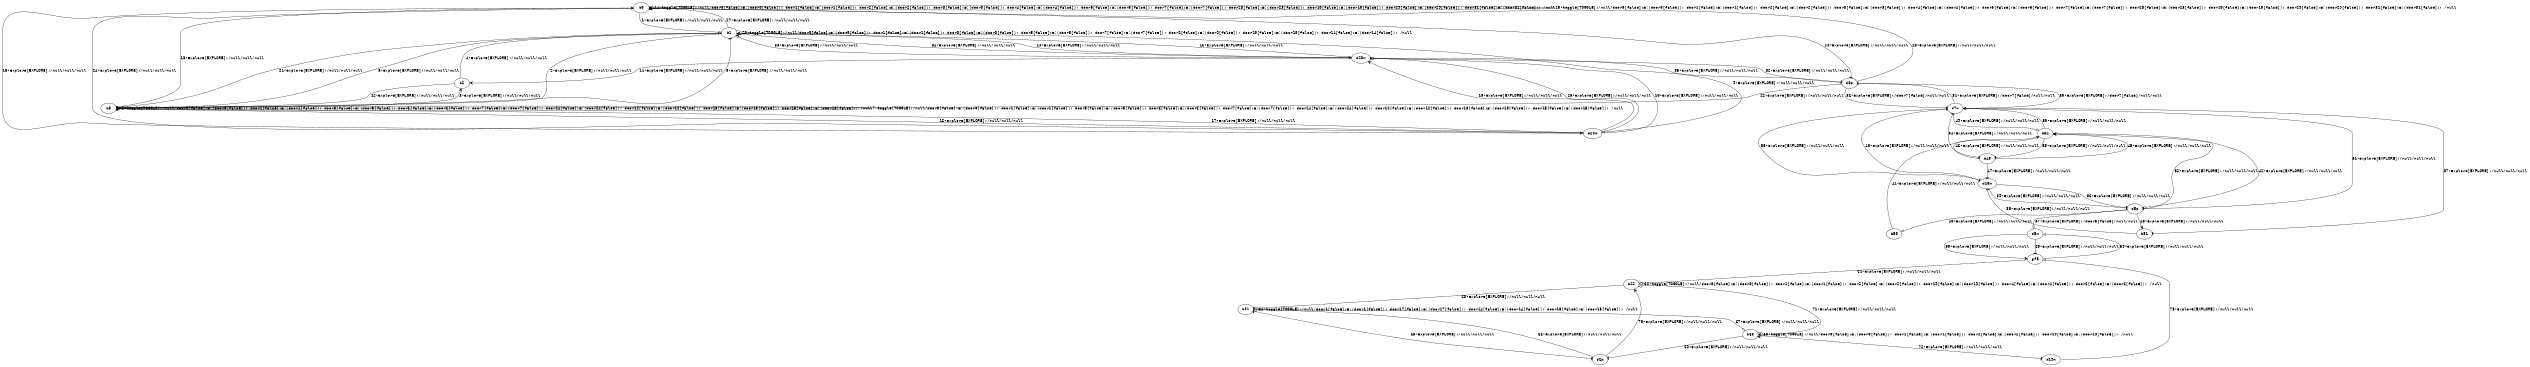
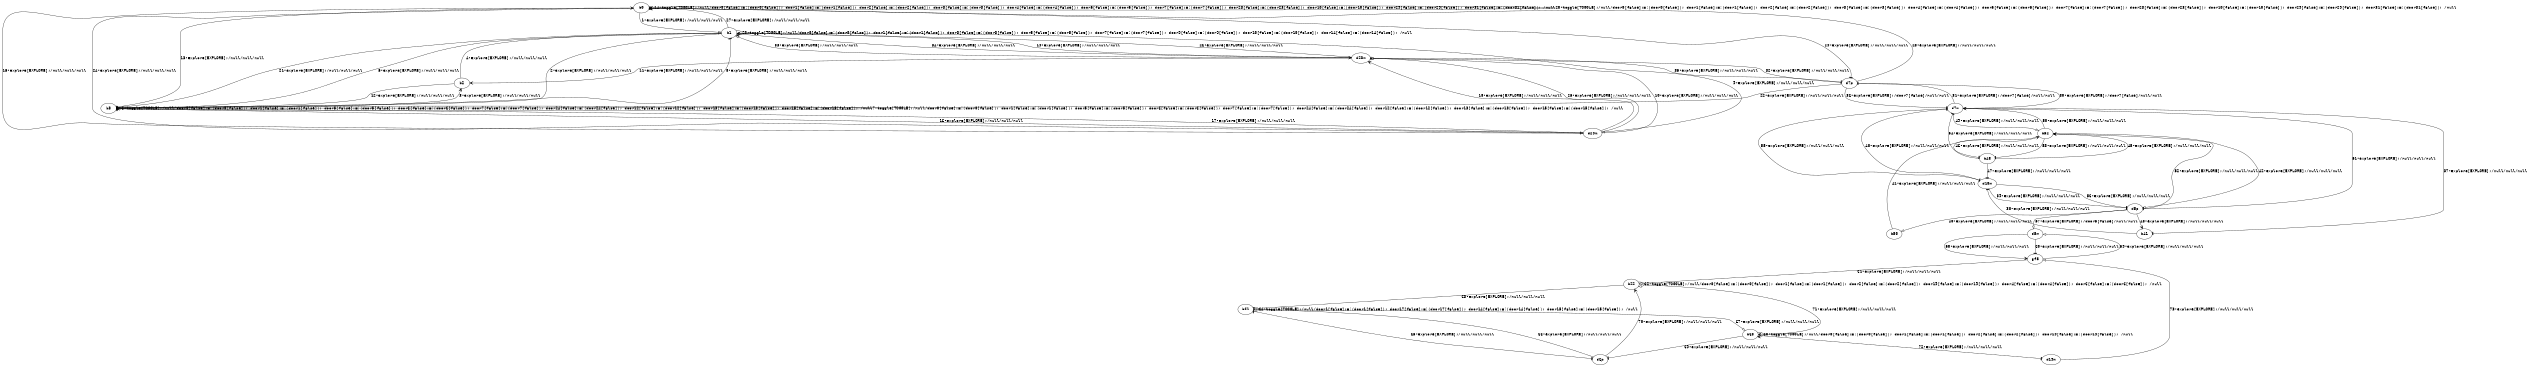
node "d0p": label "d0p" -> "d7p"
node "b51": label "b51" -> "b41"
